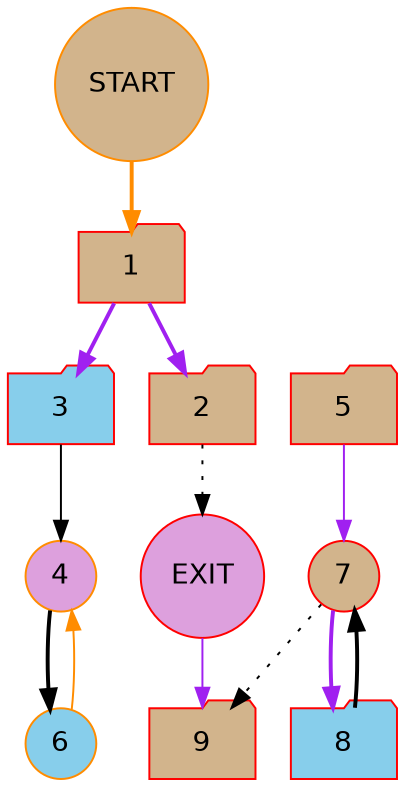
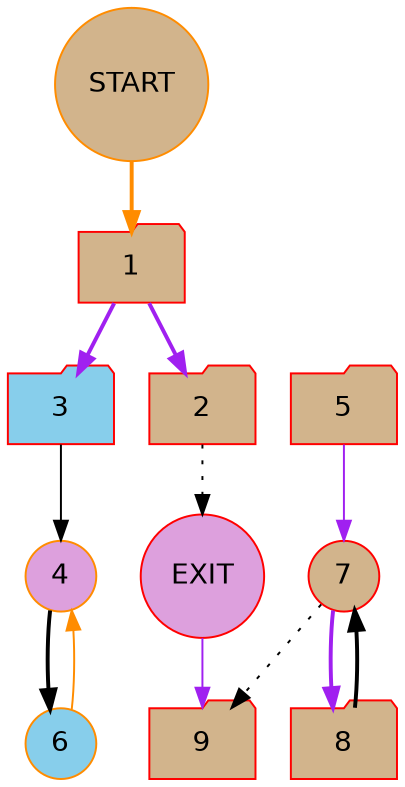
node "8": fillcolor skyblue -> tan
